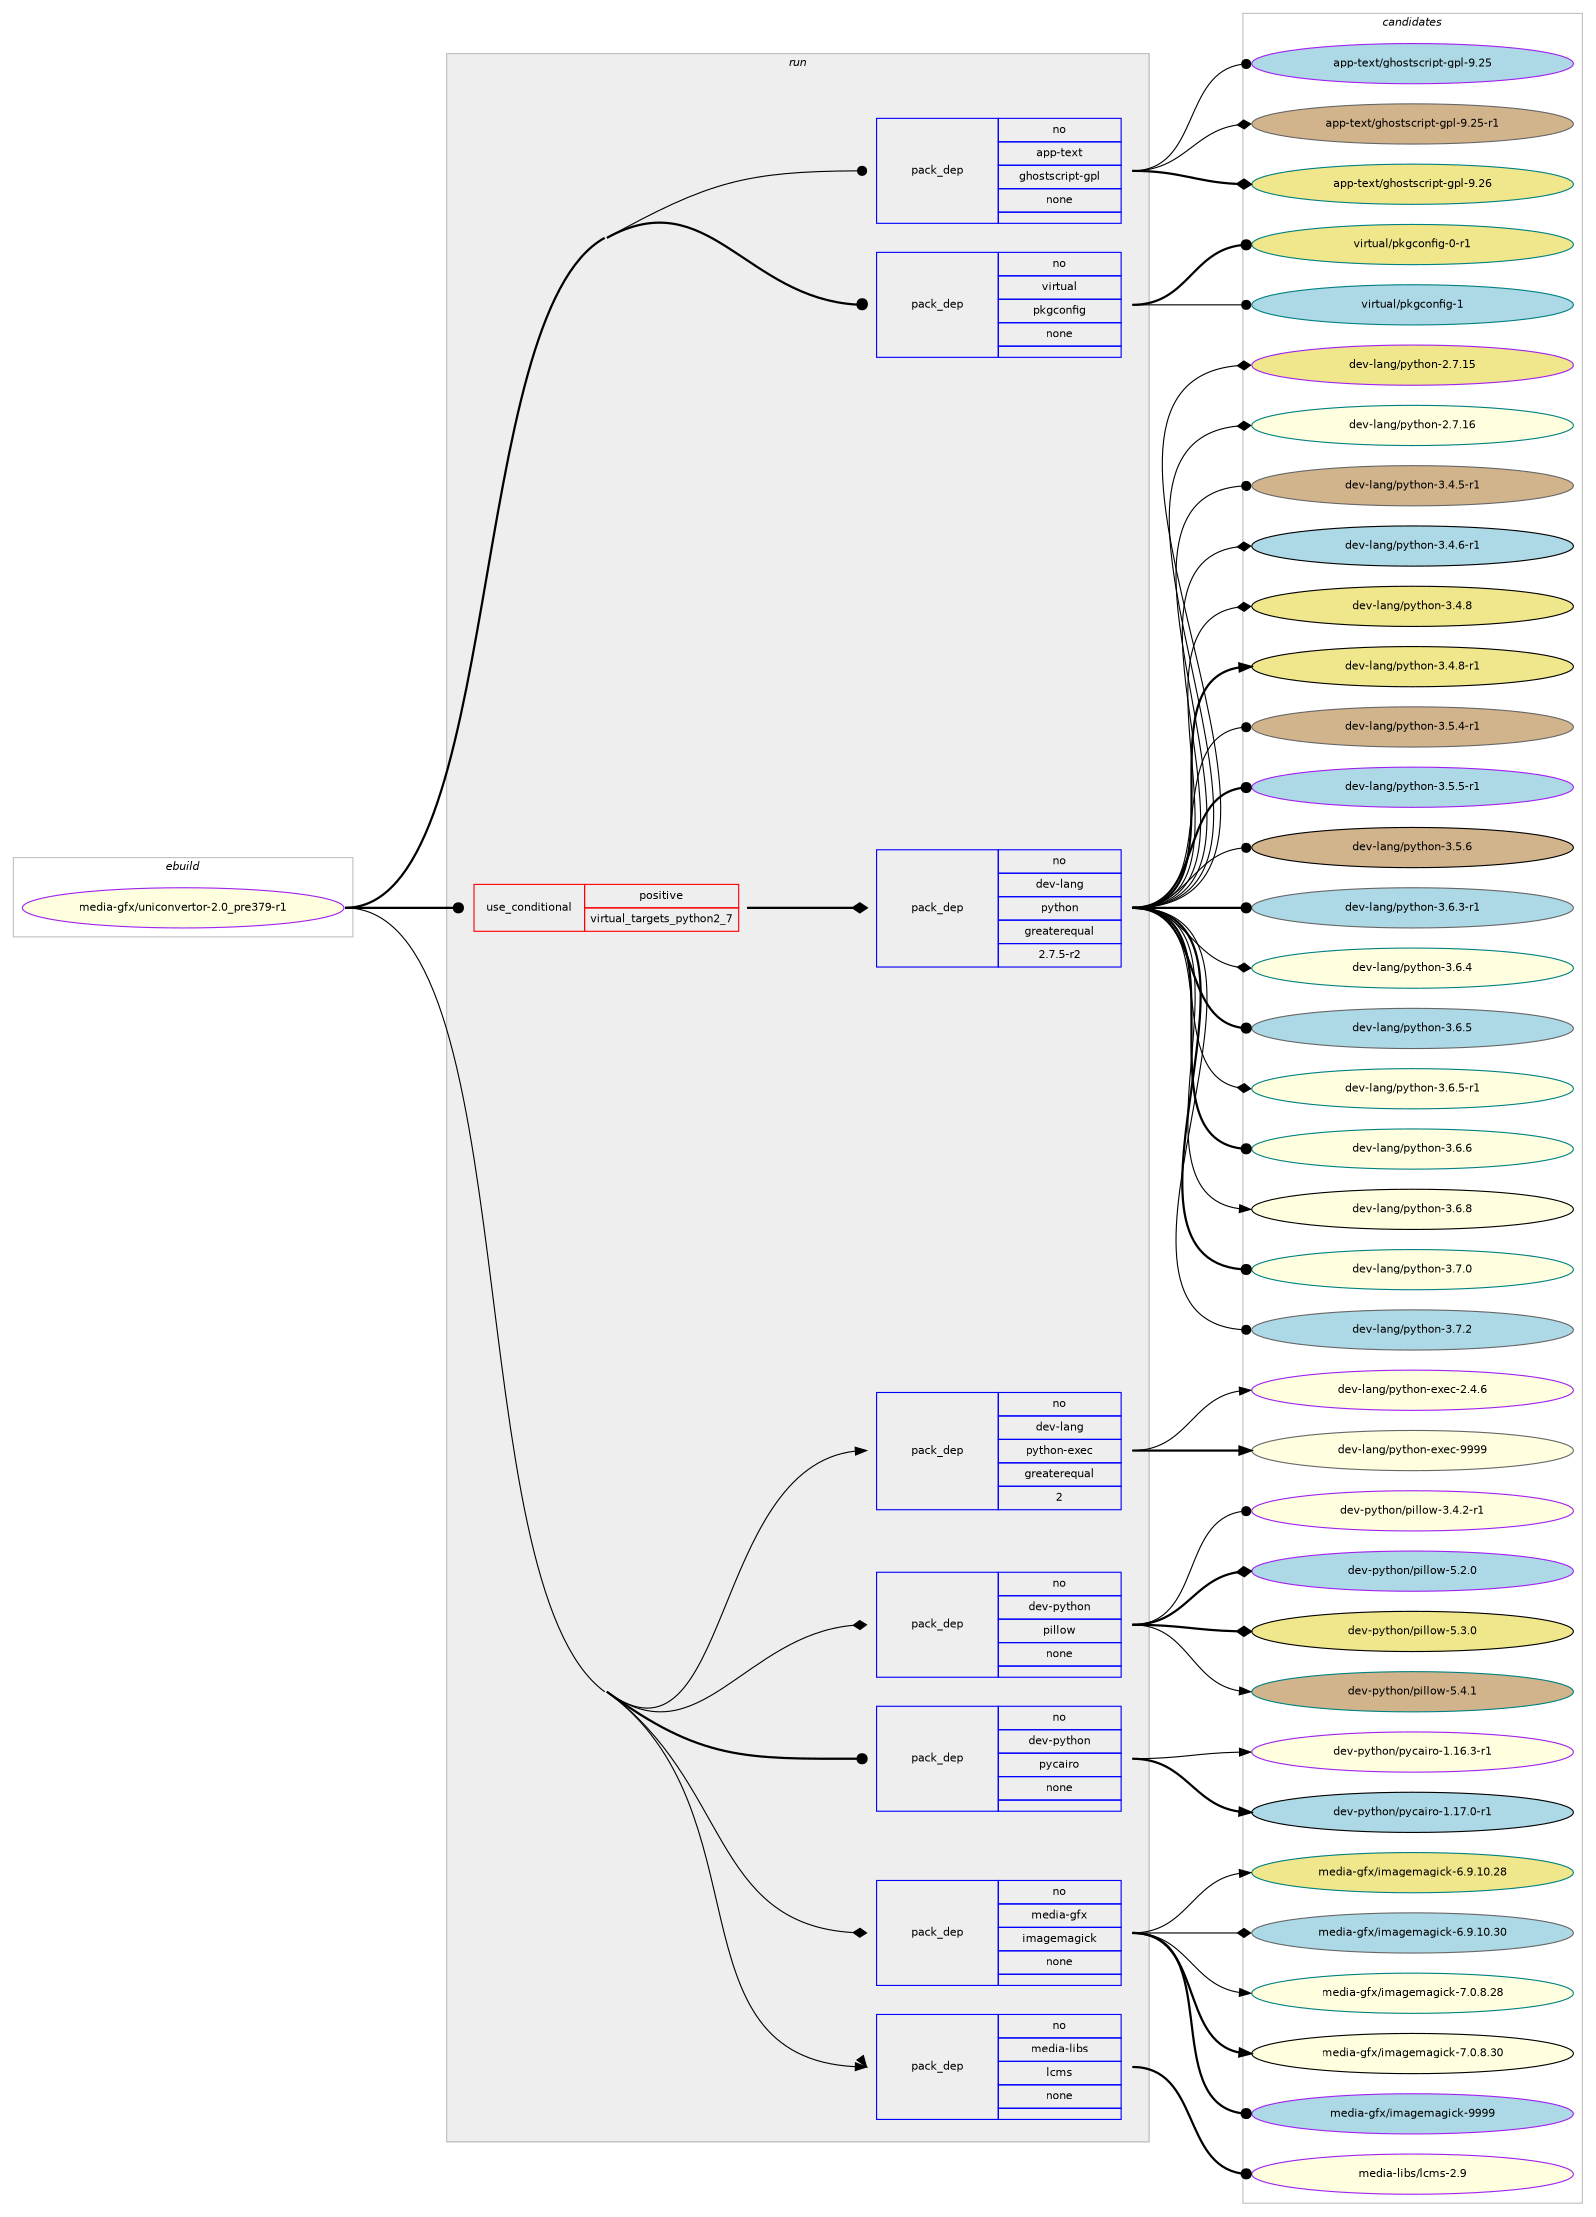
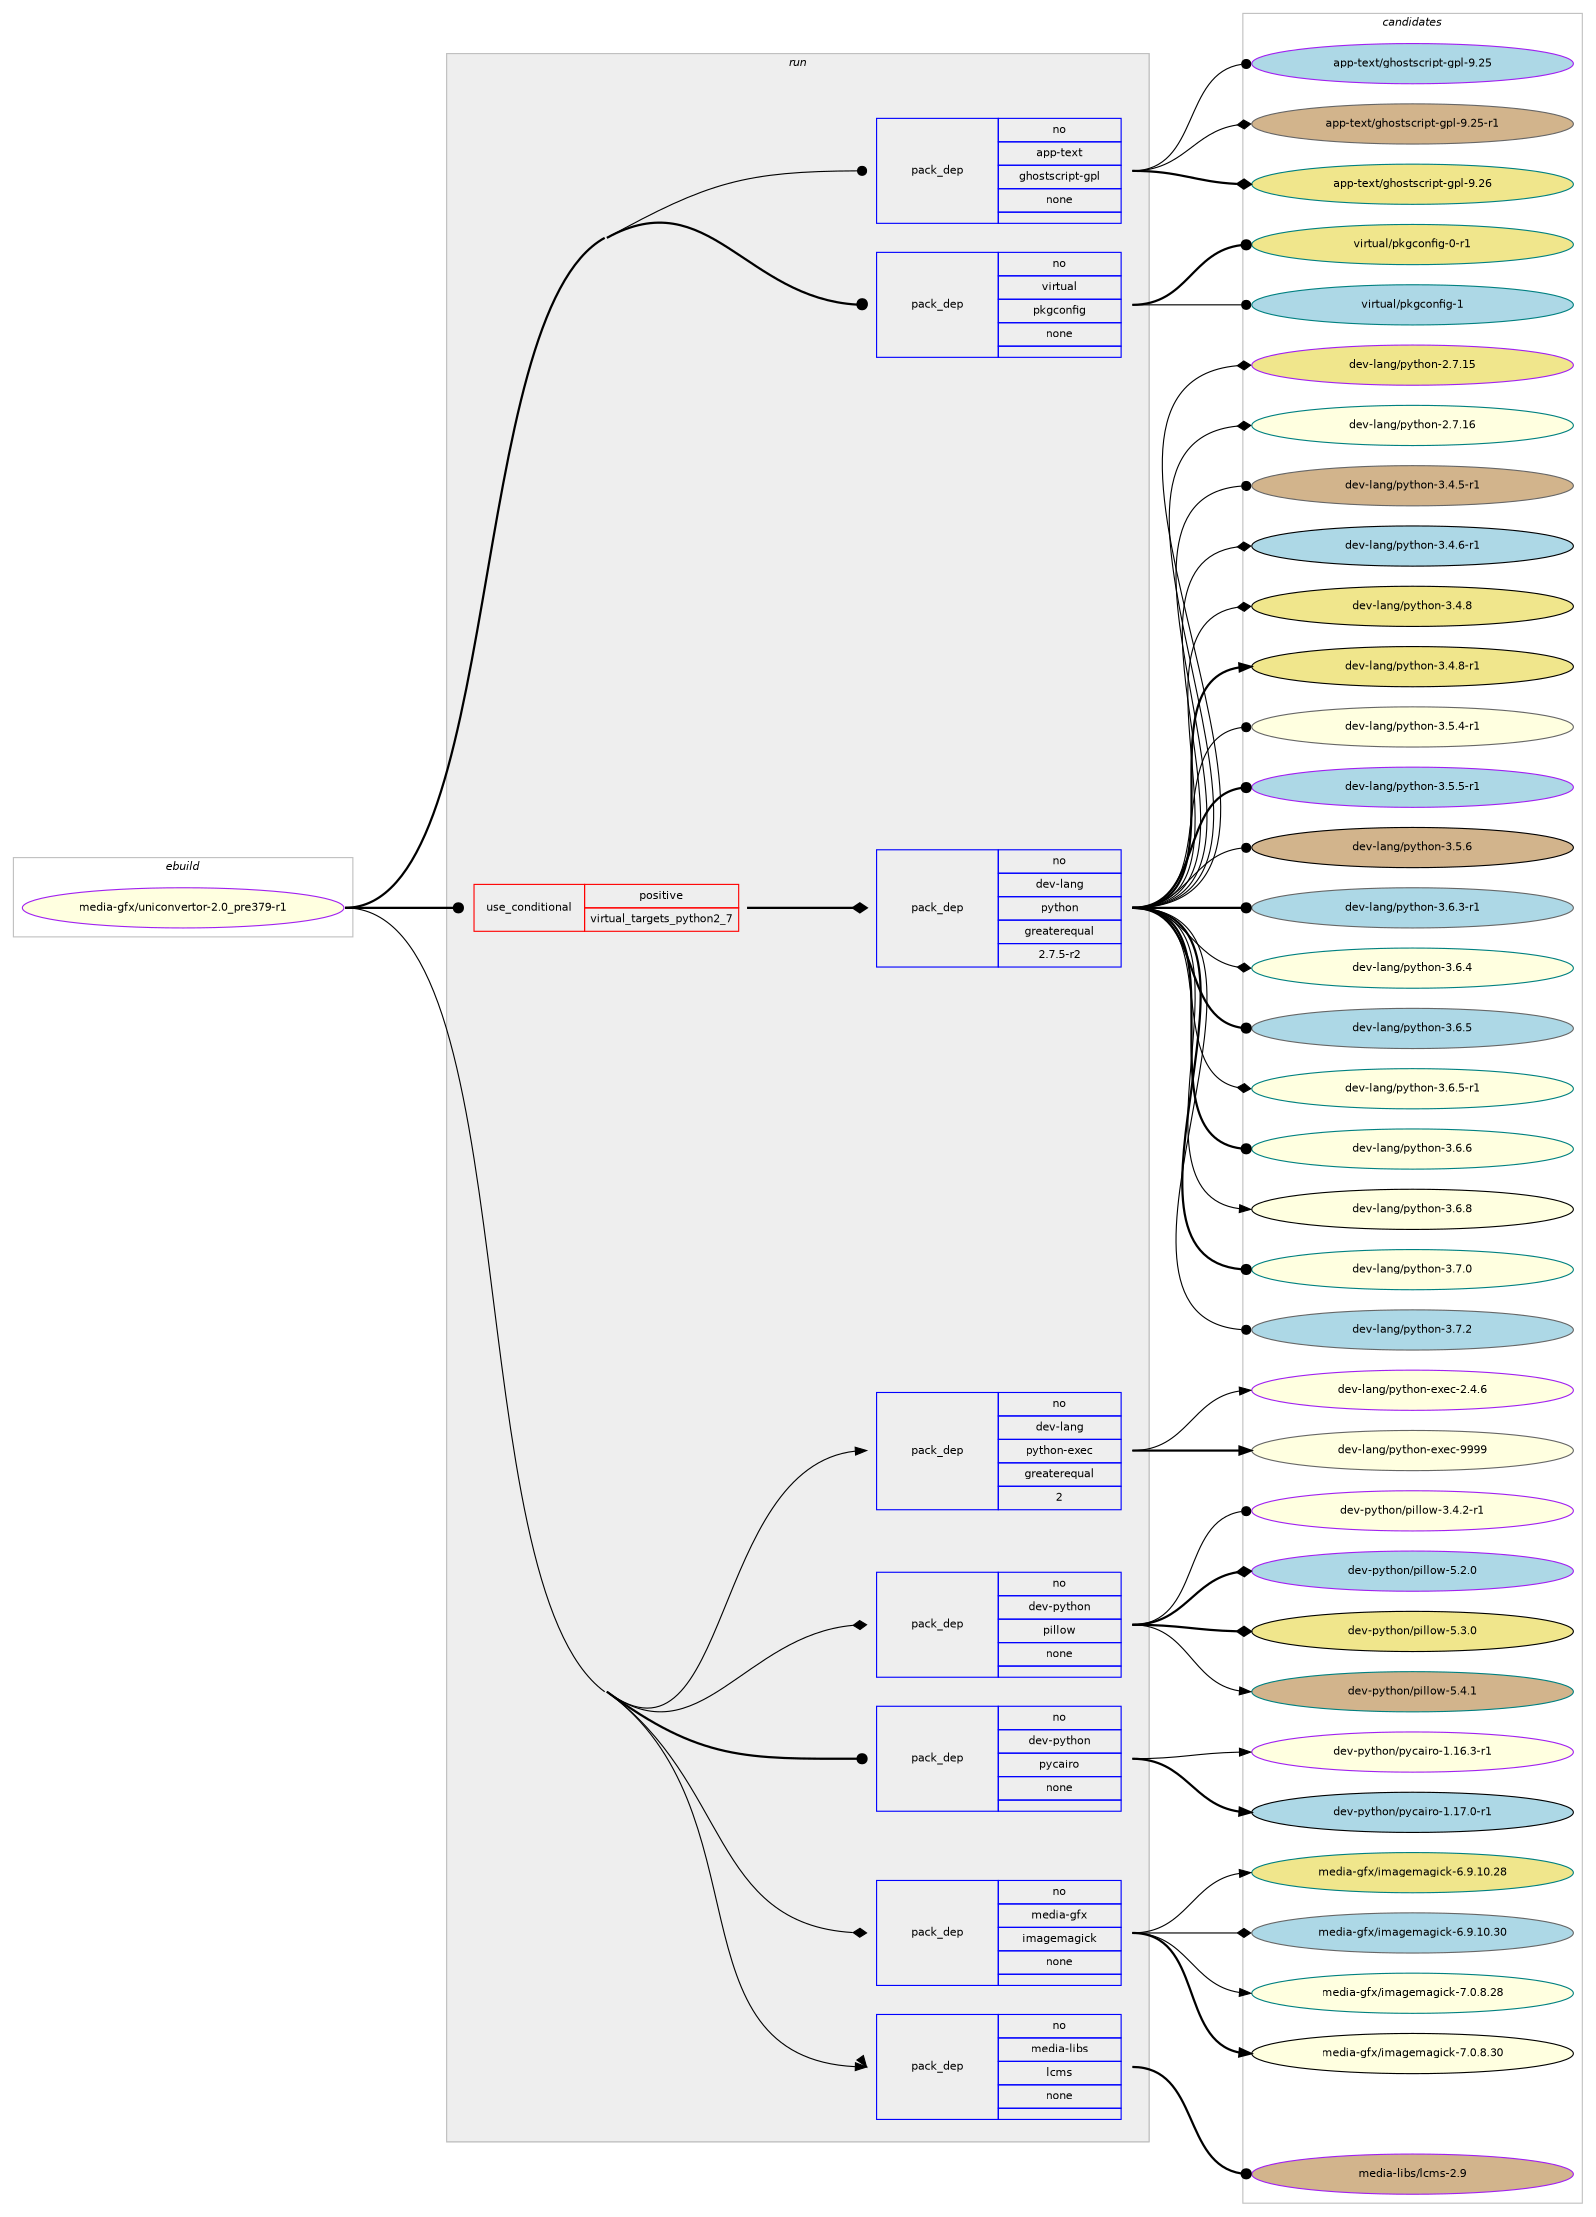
node "dev-lang/python-3.5.4-r1": fillcolor tan -> lightyellow
node "media-gfx/imagemagick-9999": removed
node "media-libs/lcms-2.9": fillcolor lightyellow -> tan
